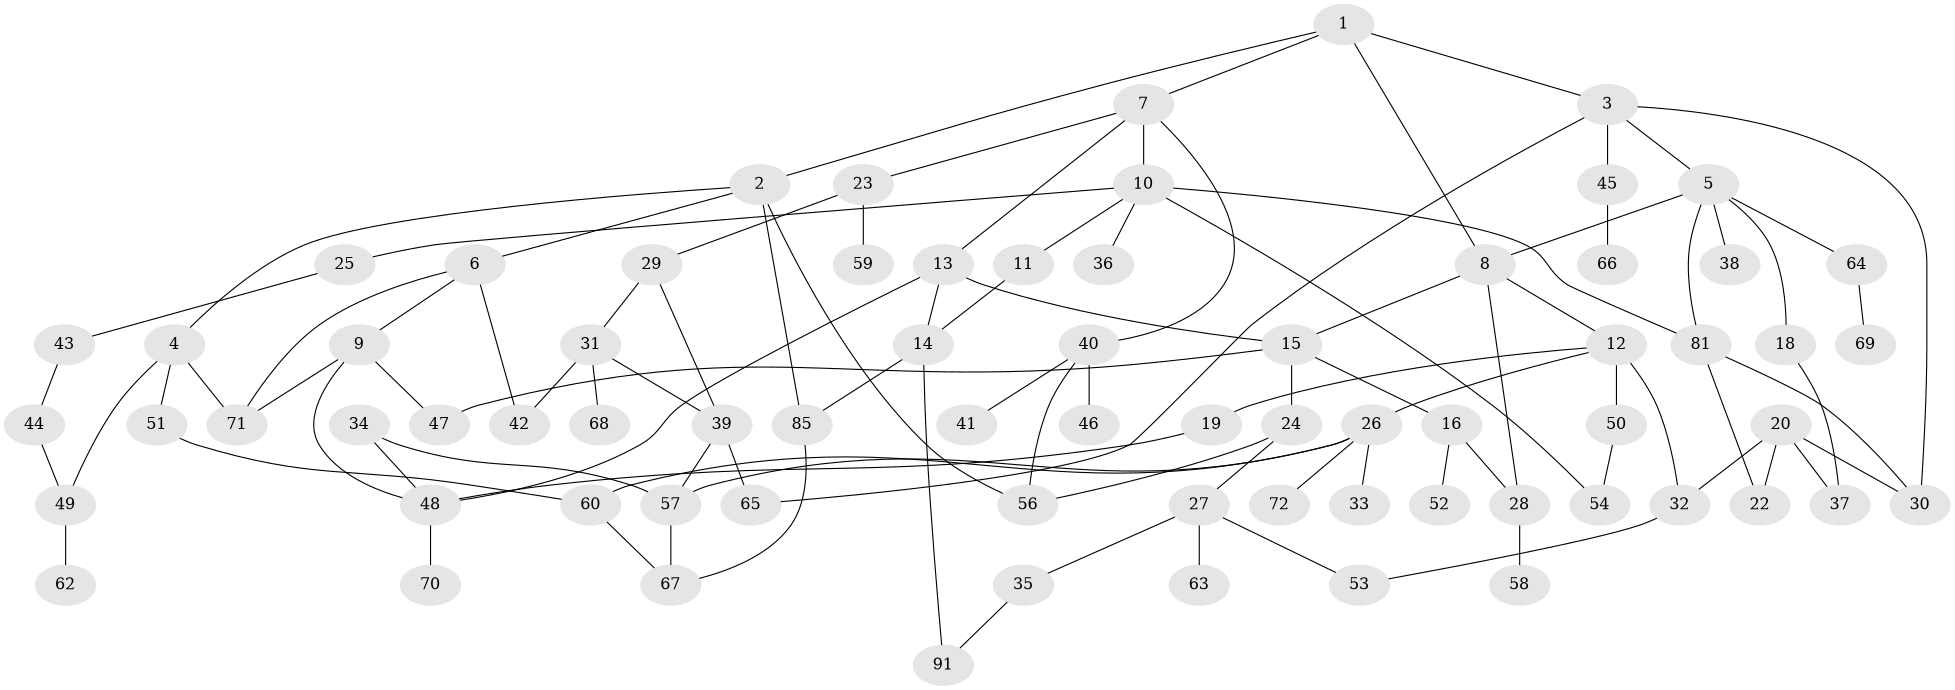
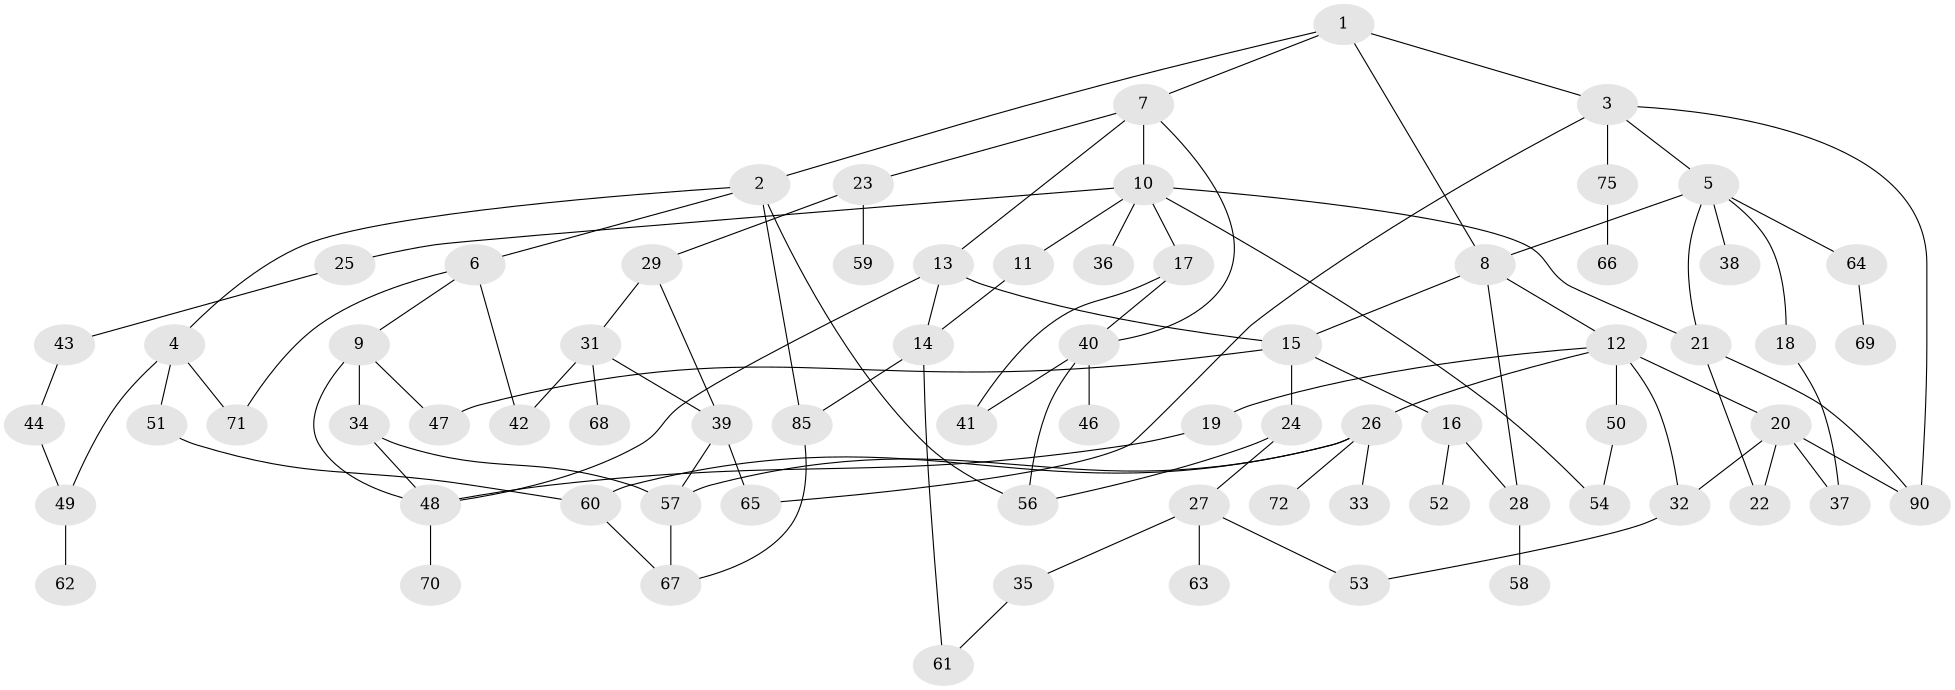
node "45": label "45" -> "75"
node "17": added
node "81": label "81" -> "21"
edge "9" -- "71": now "9" -- "34"
edge "12" -- "20": added
node "30": label "30" -> "90"
node "91": label "91" -> "61"
